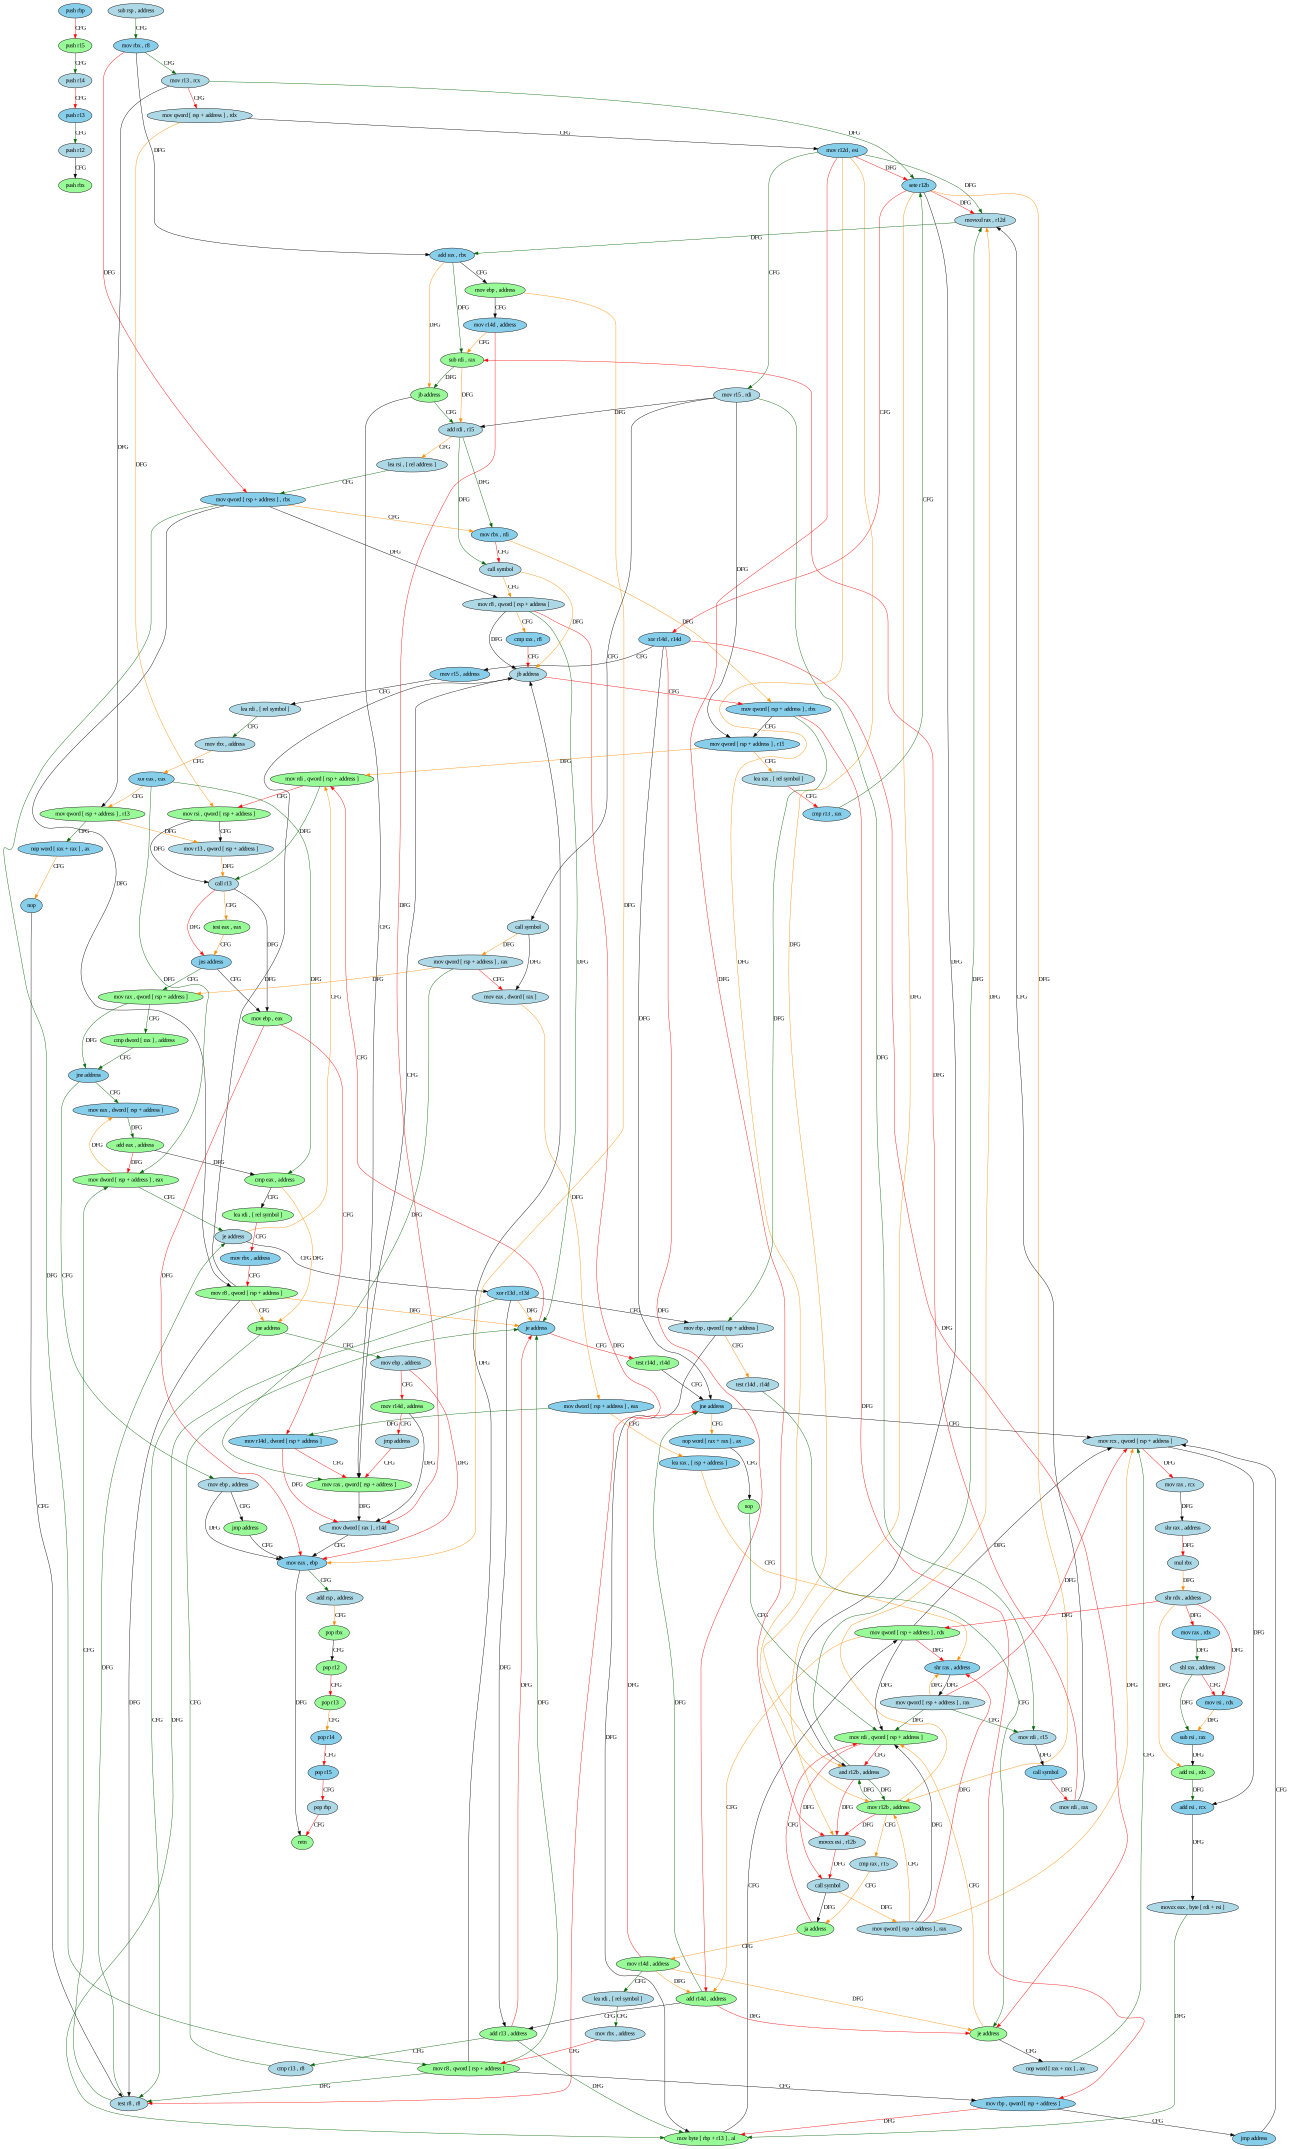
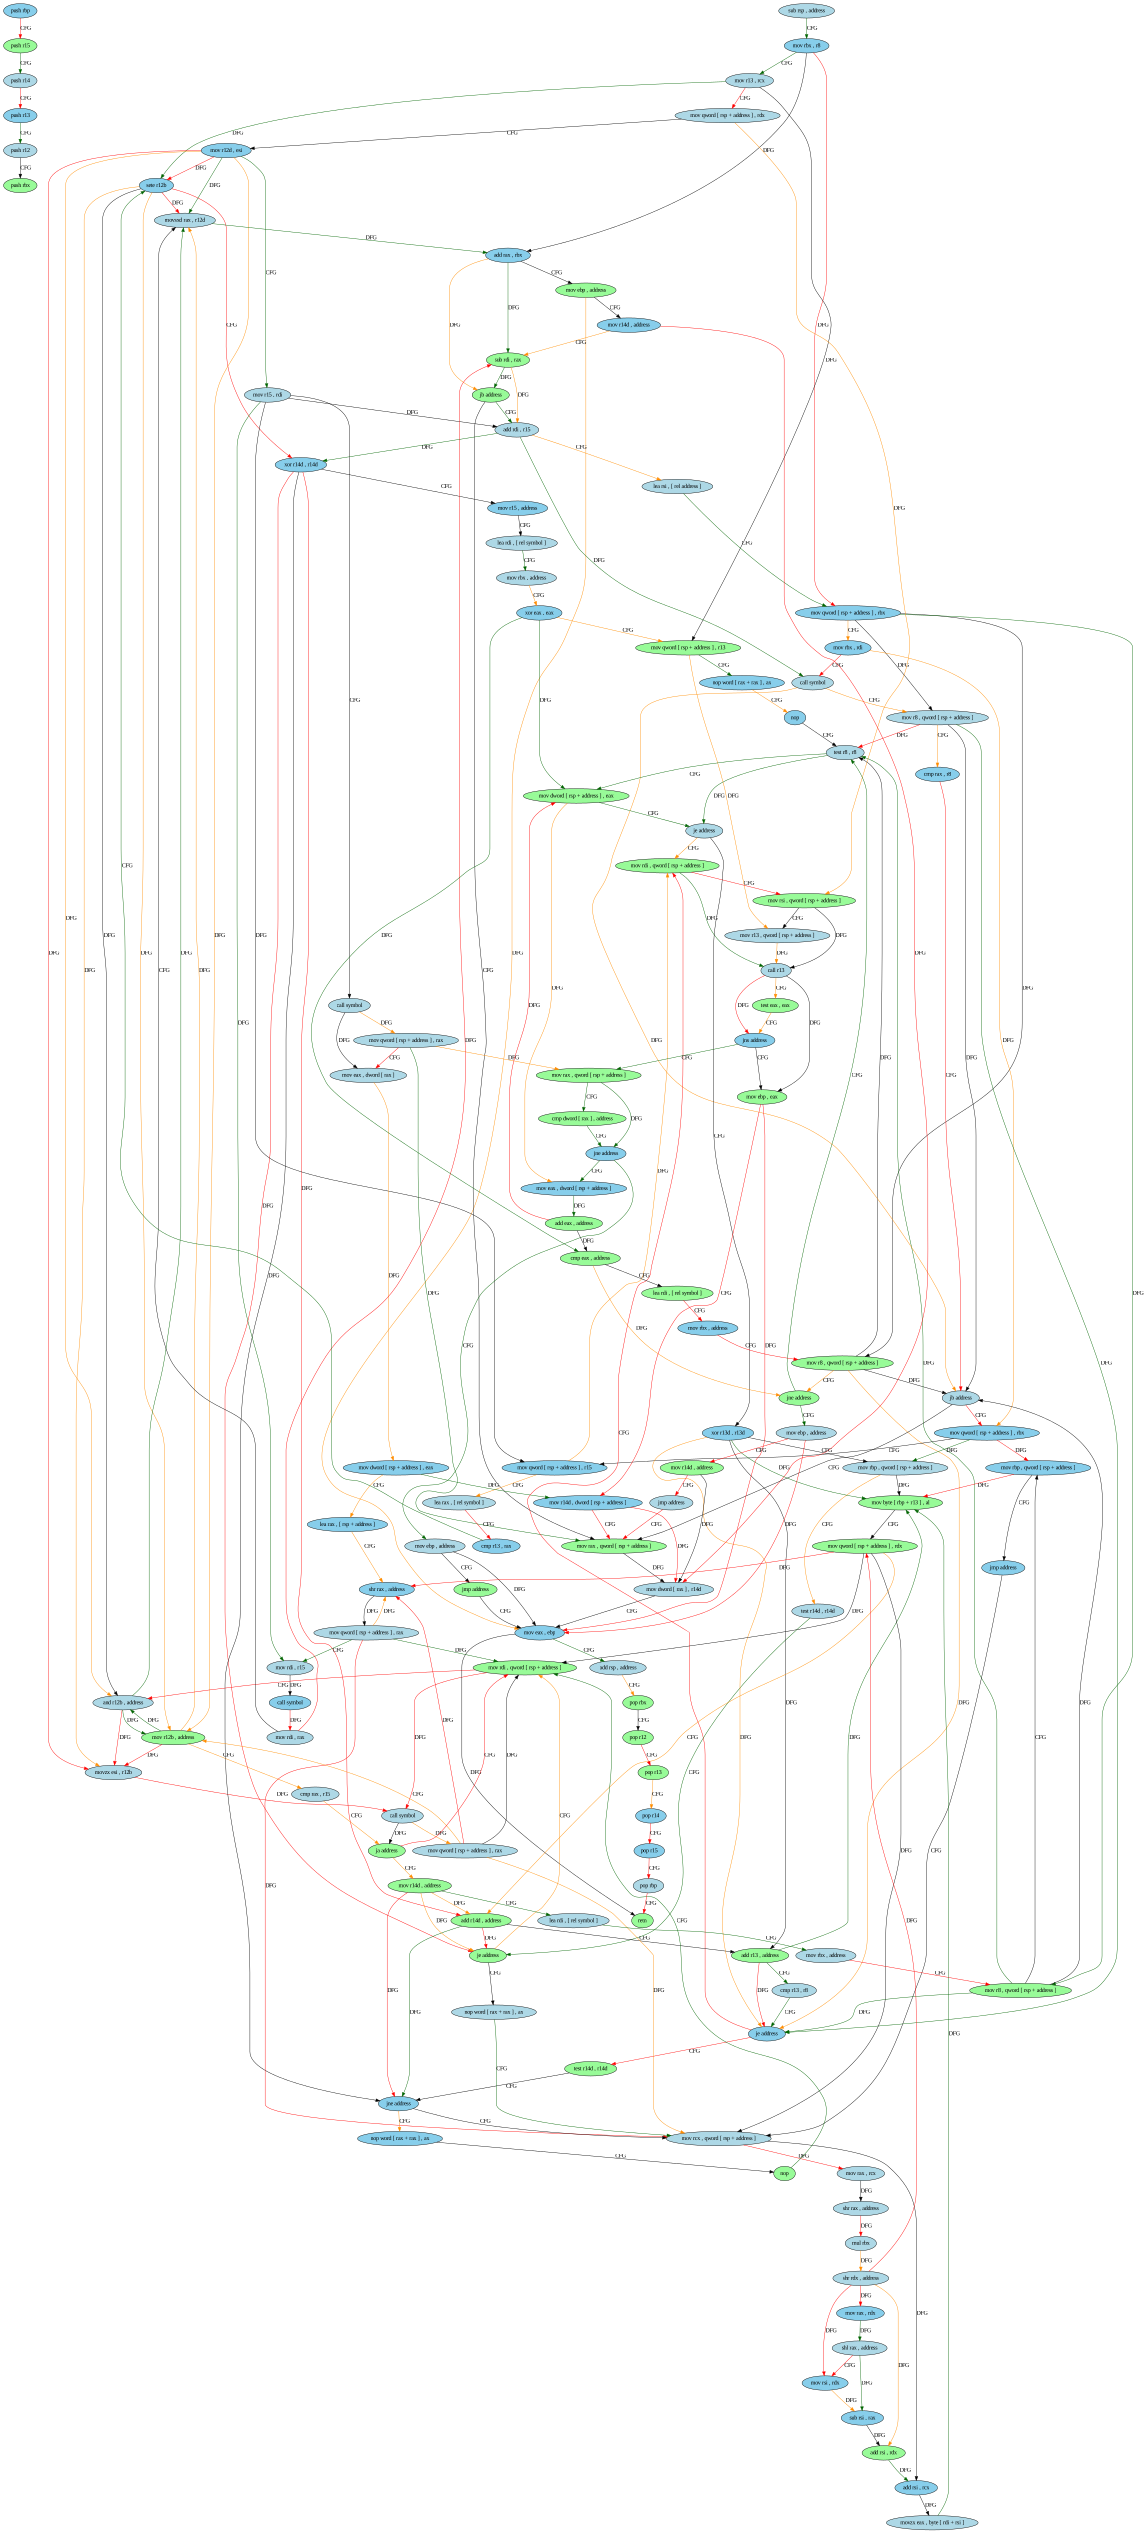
edge "add rdi , r15" -> "mov rbx , rdi": now "add rdi , r15" -> "xor r14d , r14d"
